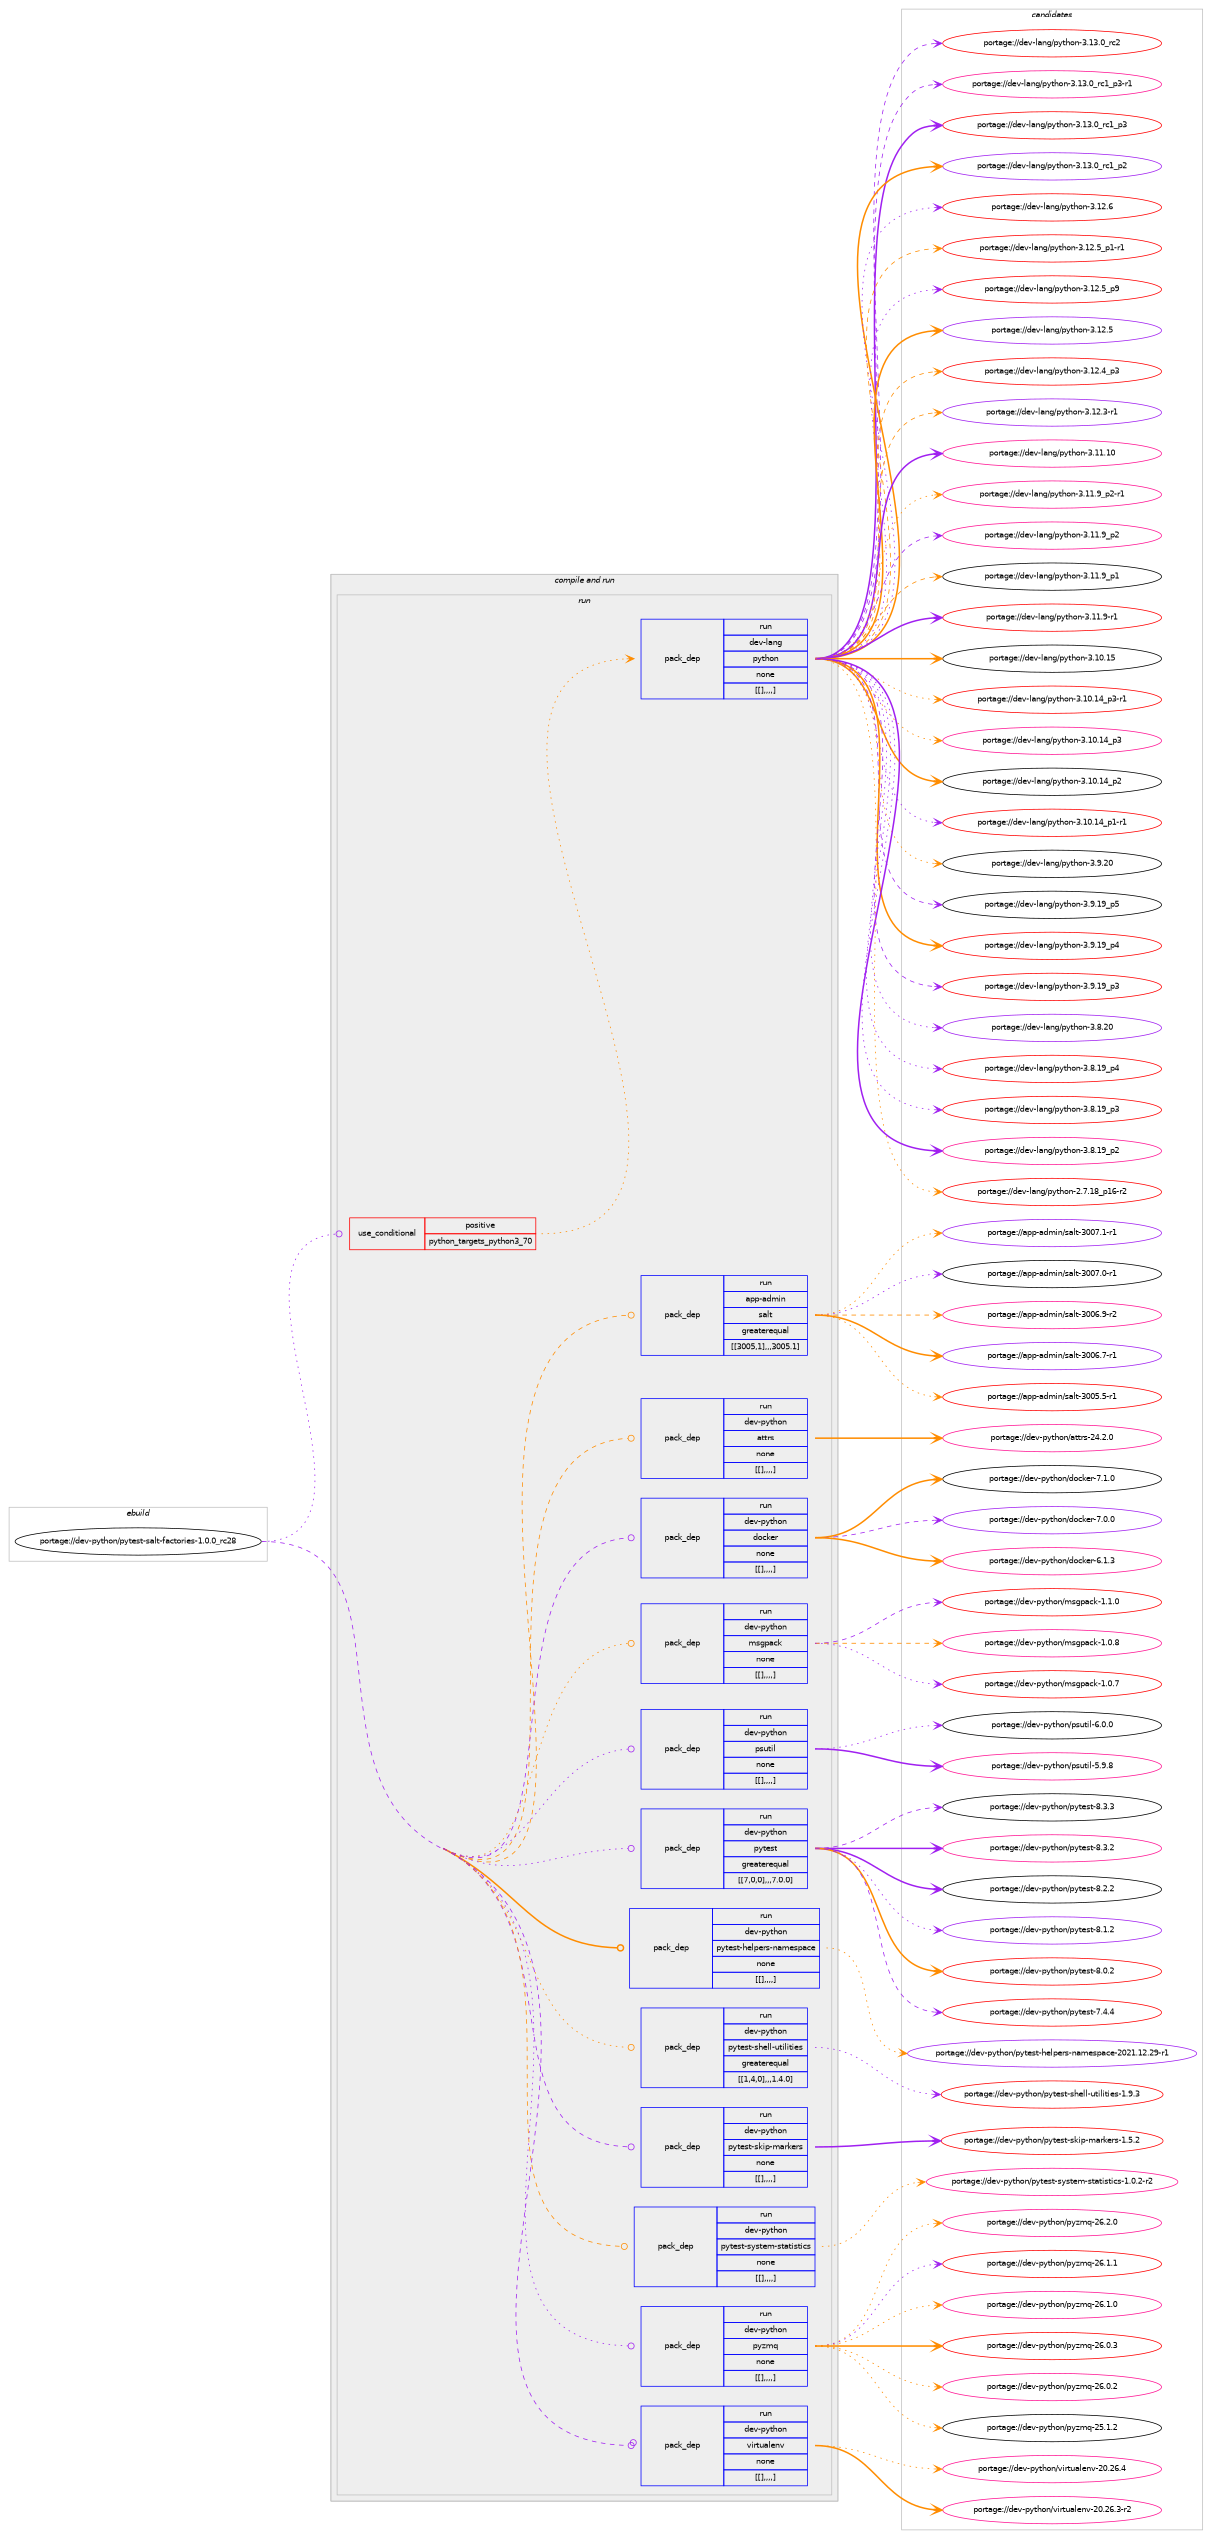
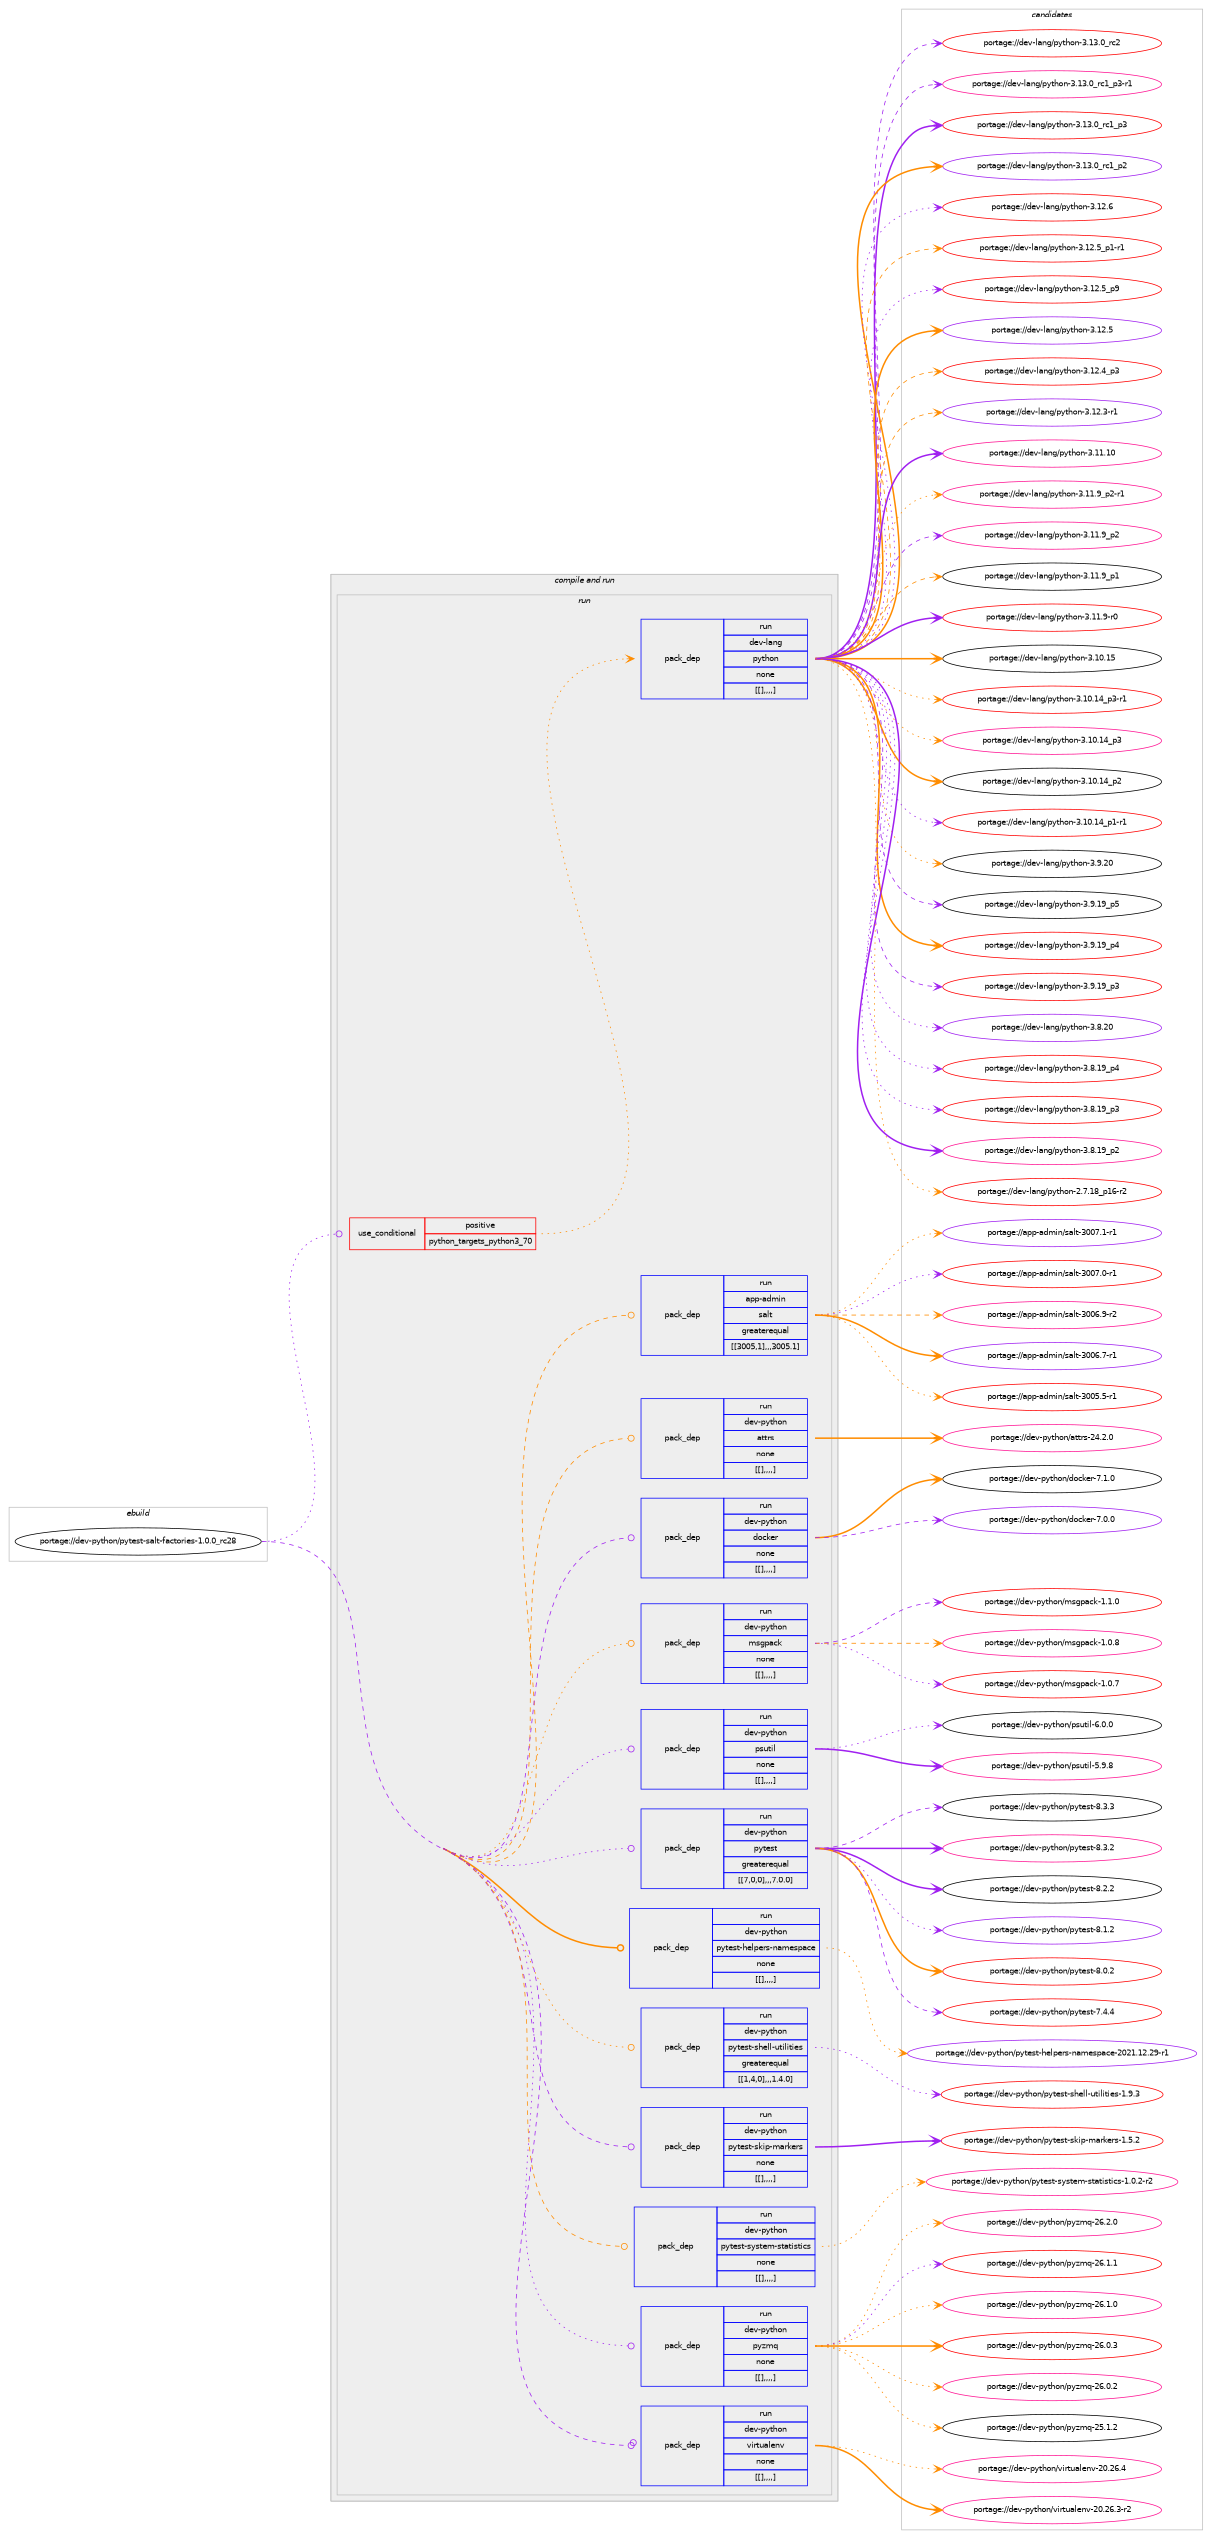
node "portage://dev-lang/python-3.11.9-r1": label "portage://dev-lang/python-3.11.9-r1" -> "portage://dev-lang/python-3.11.9-r0"
node "portage://app-admin/salt-3007.0-r1": color black -> red
node "portage://dev-python/docker-6.1.3": removed
